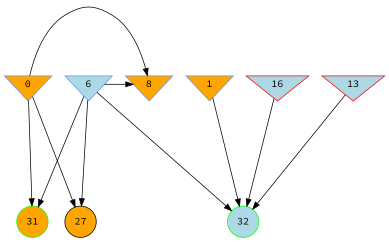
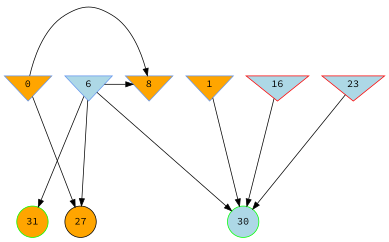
node "13": label "13" -> "23"
edge "0" -> "31": removed
node "32": label "32" -> "30"
